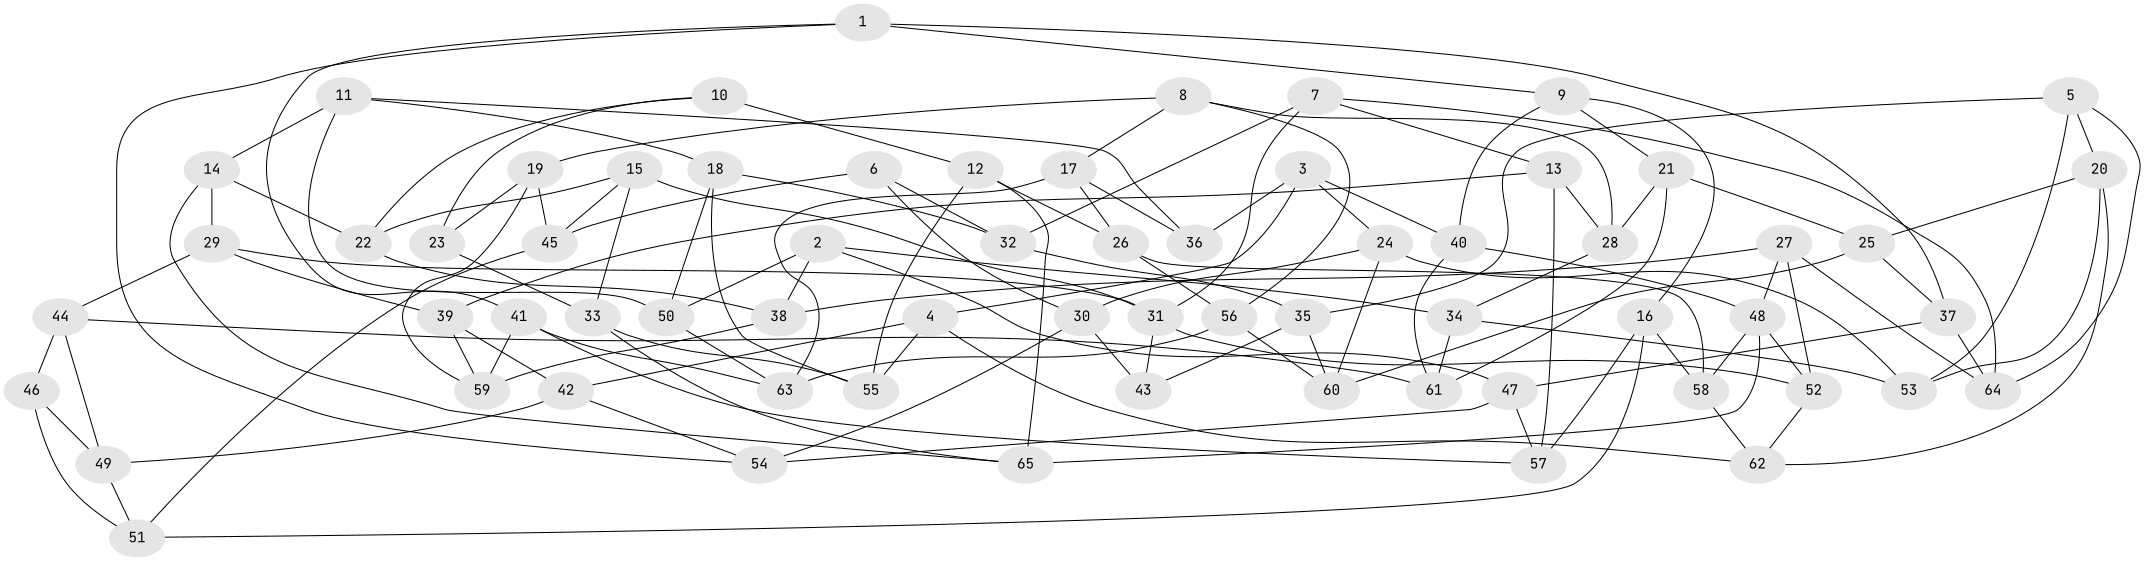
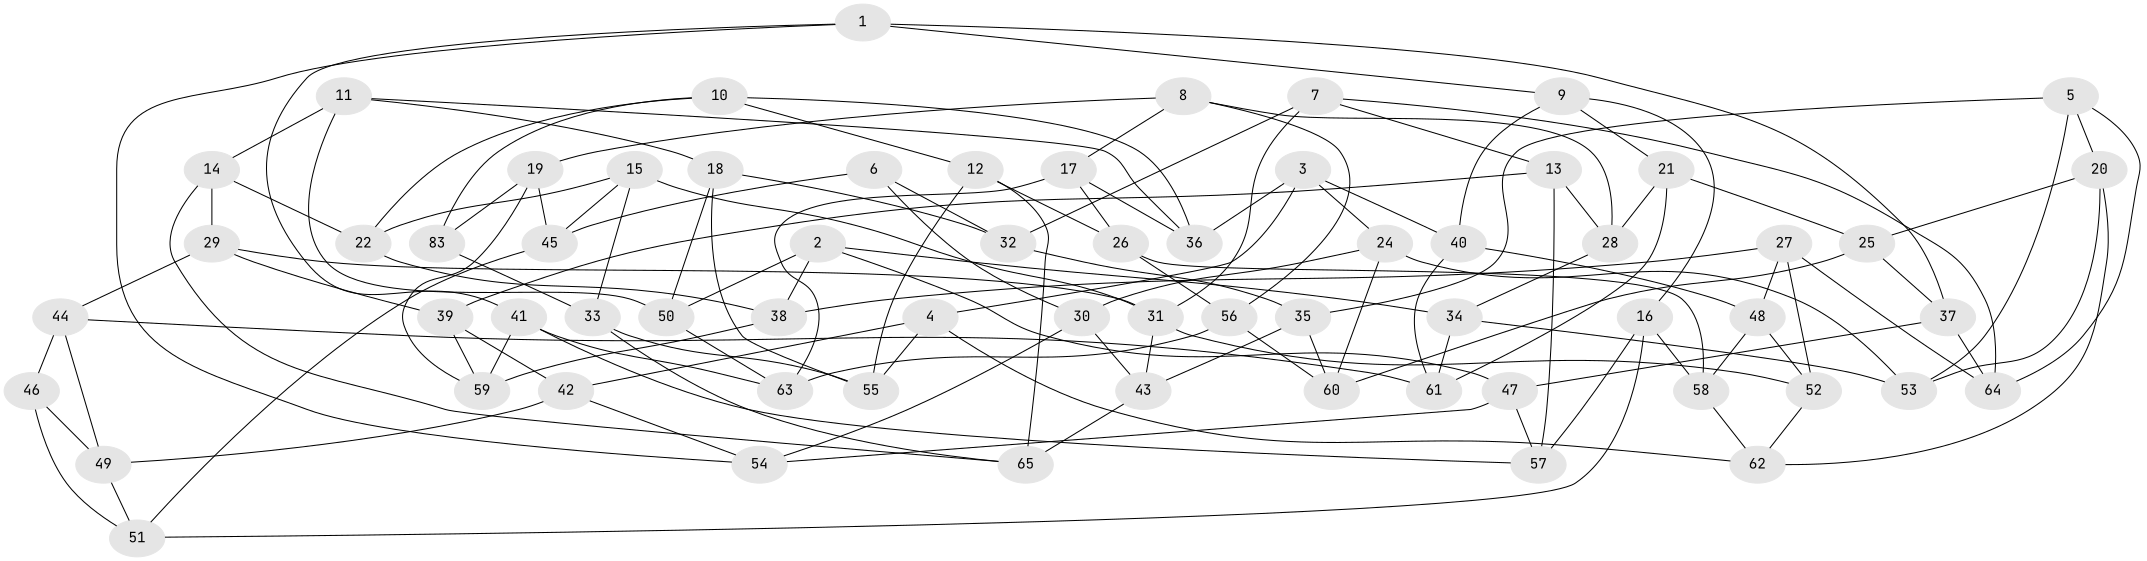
edge "10" -- "36": added
node "23": label "23" -> "83"
edge "48" -- "65": now "43" -- "65"
